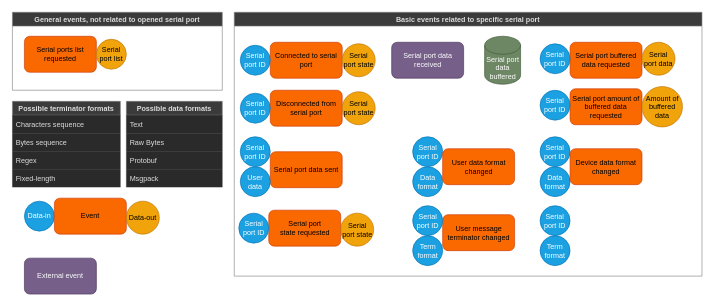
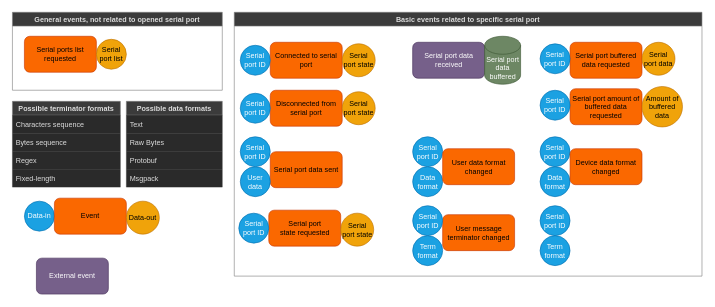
node "Serial port data received": moved (428, 60) -> (449, 60)
node "External event": moved (60, 276) -> (72, 276)
